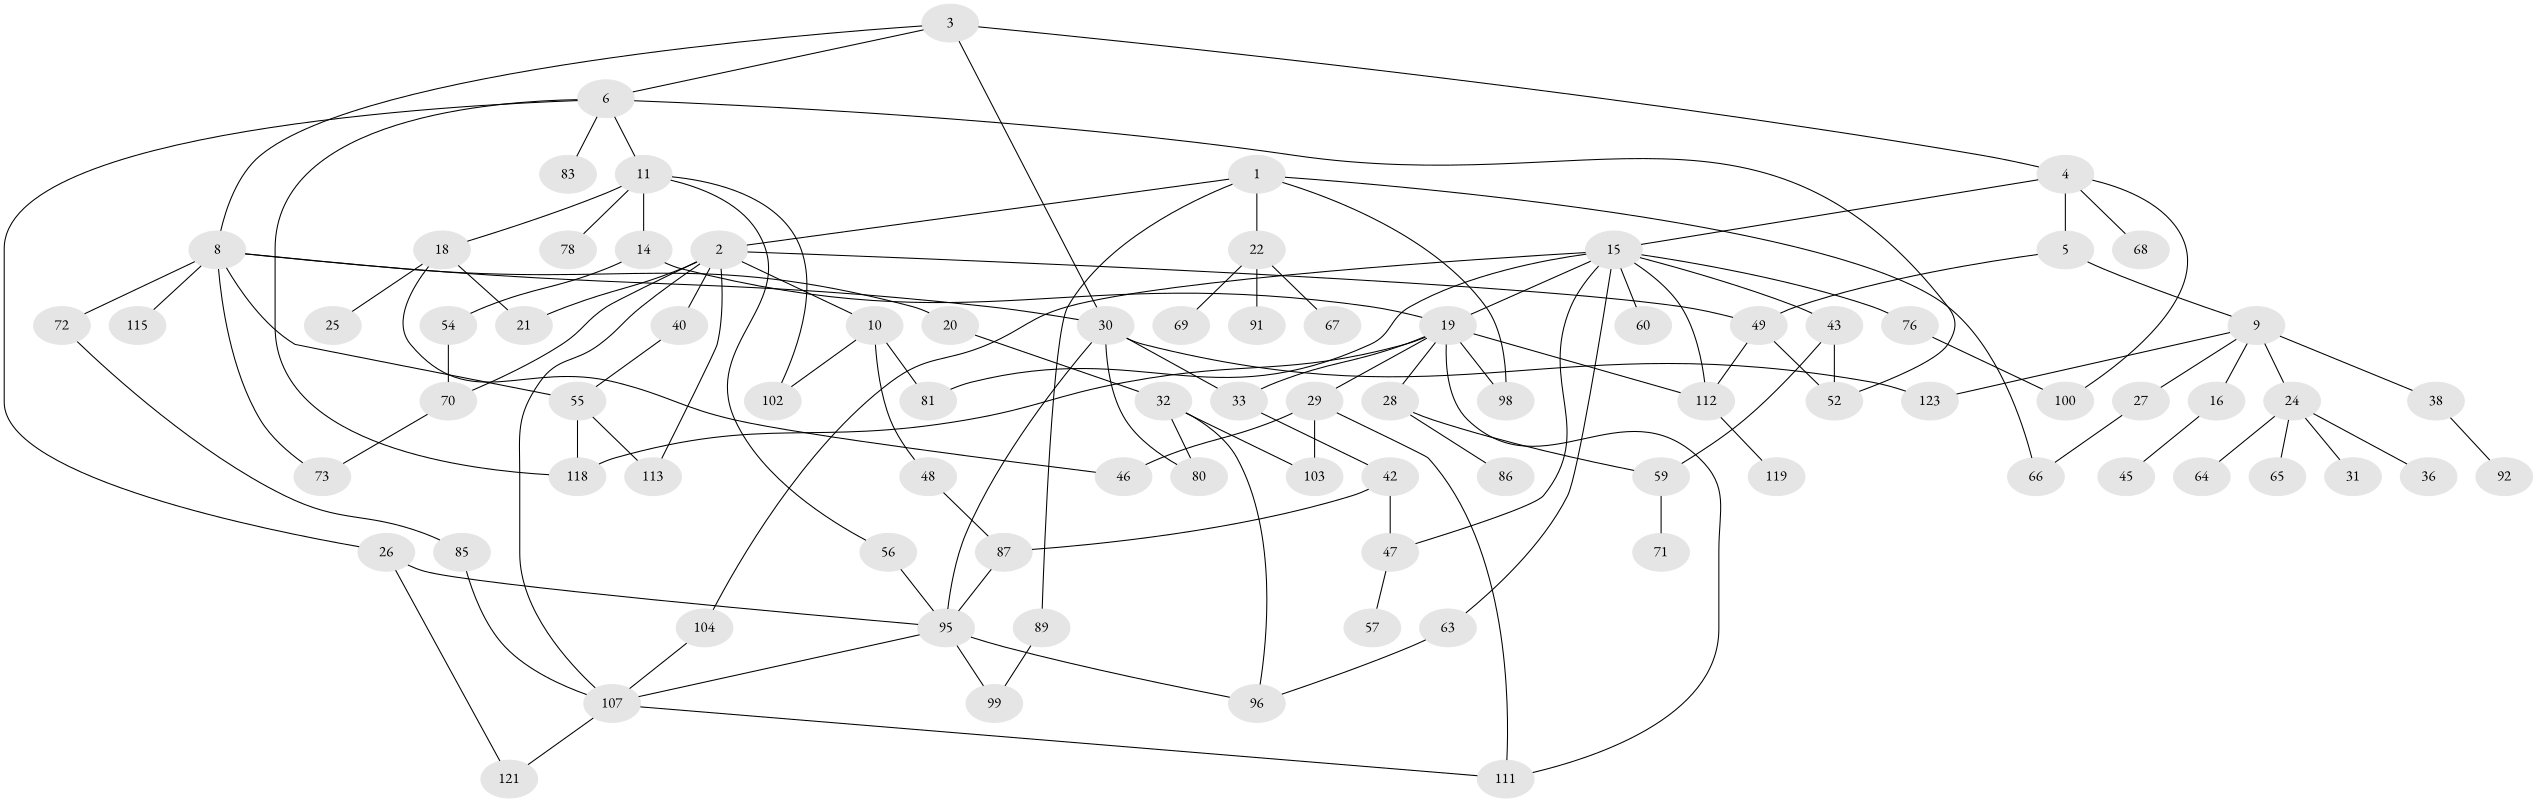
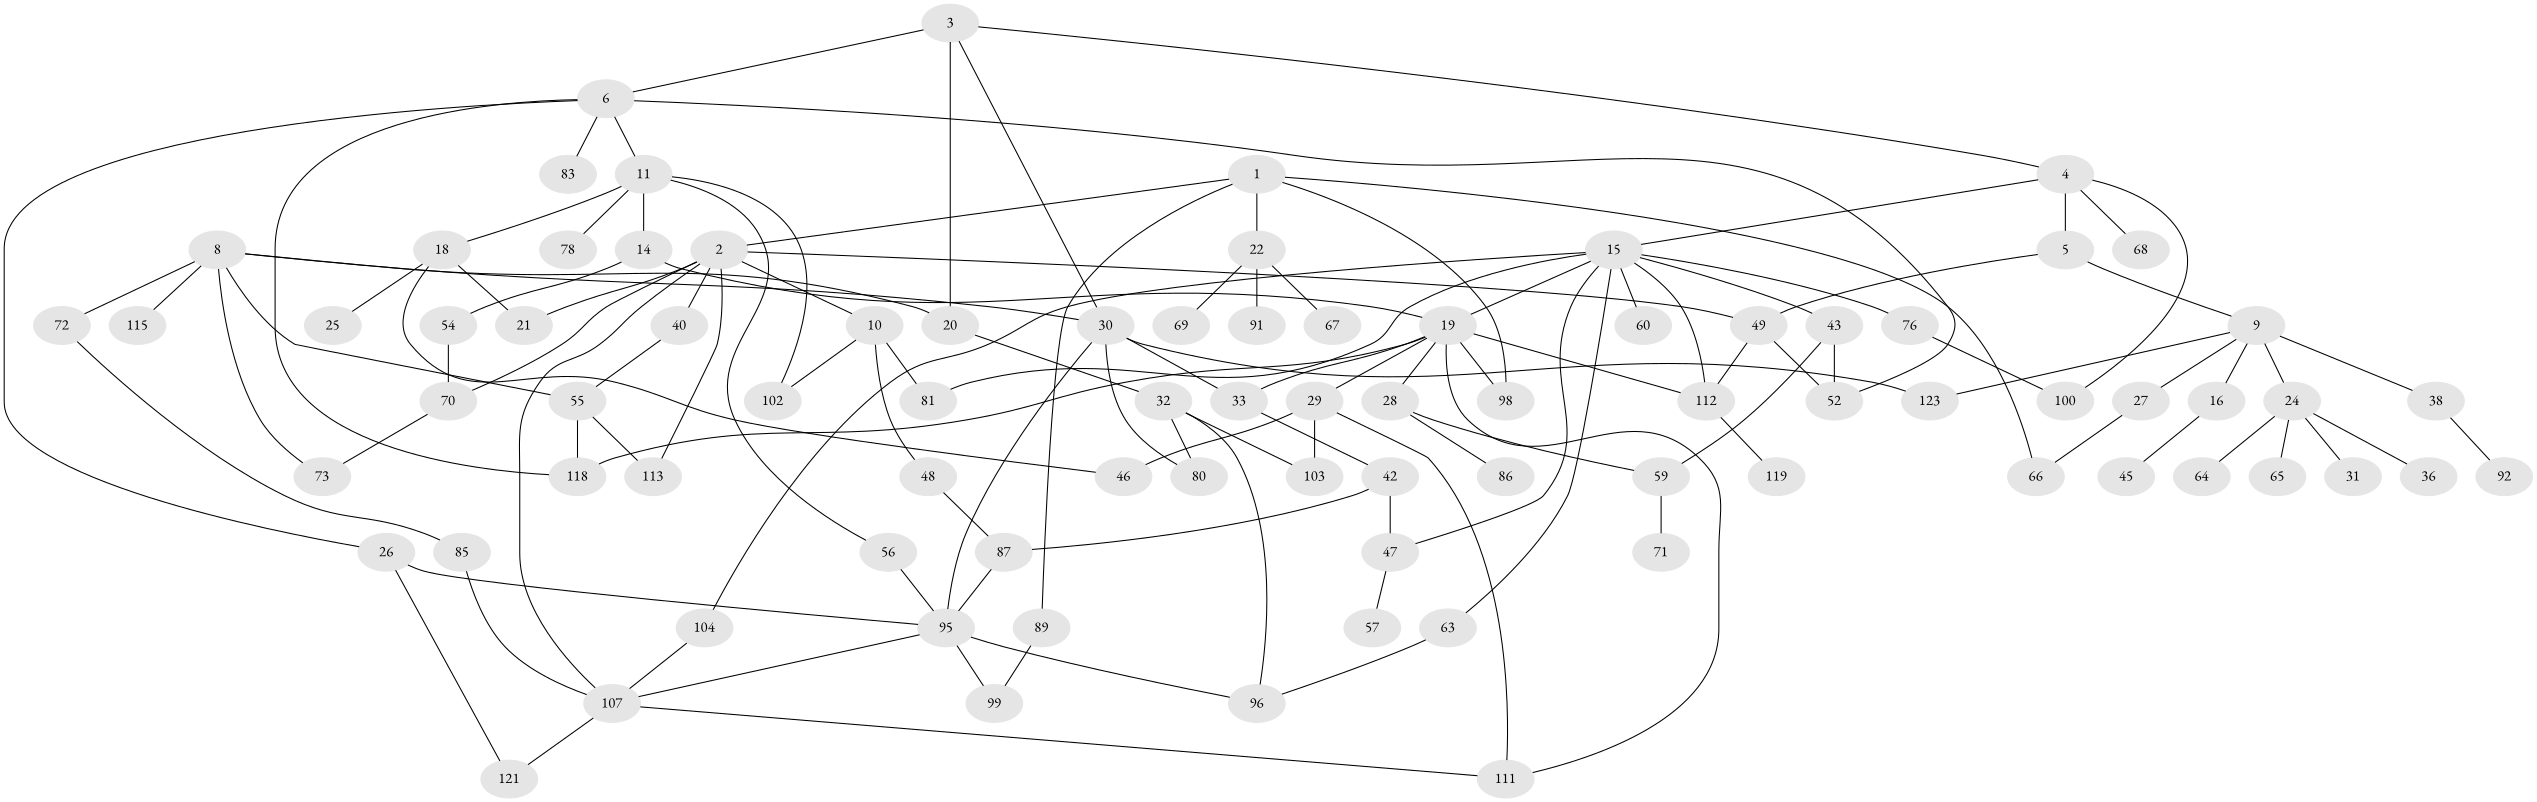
edge "3" -- "8": now "3" -- "20"
